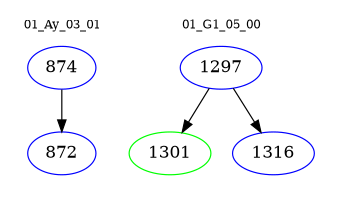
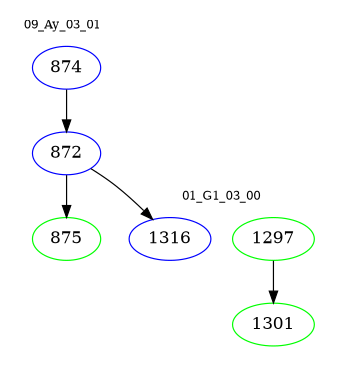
cluster "01_Ay_03_01": label "01_Ay_03_01" -> "09_Ay_03_01"
cluster "01_G1_05_00": label "01_G1_05_00" -> "01_G1_03_00"
node "1297": color blue -> green
edge "1297" -> "1316": now "872" -> "1316"
node "875": added
